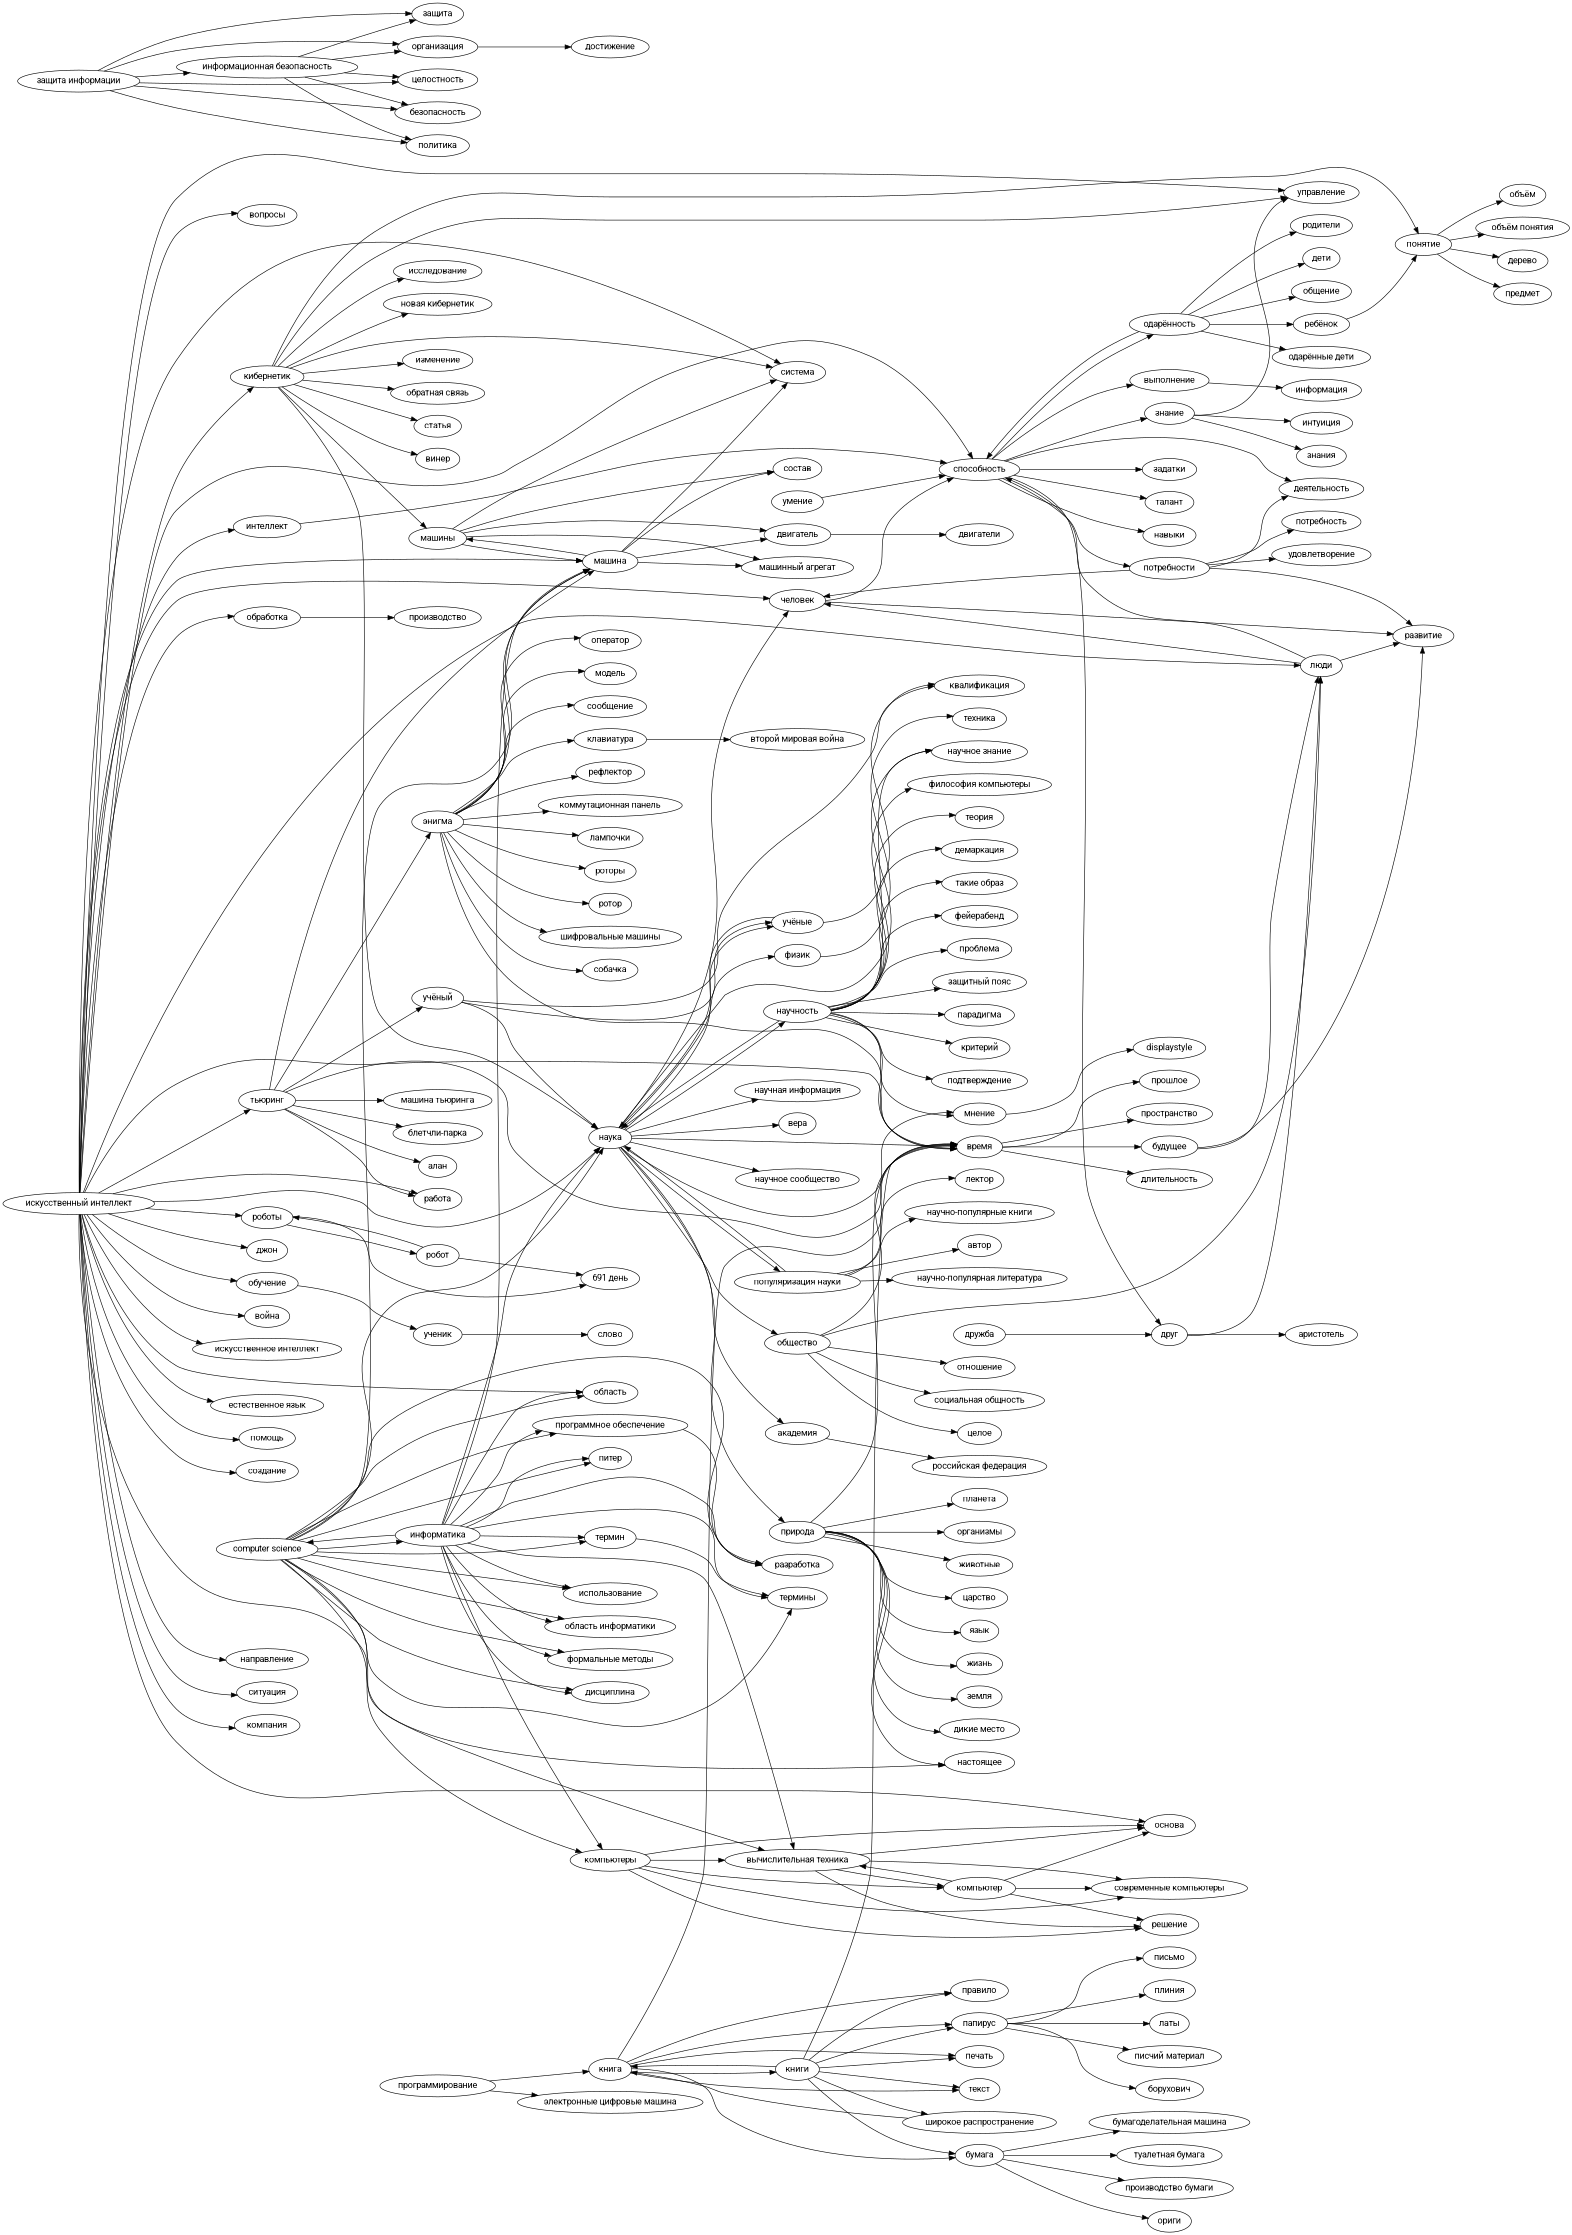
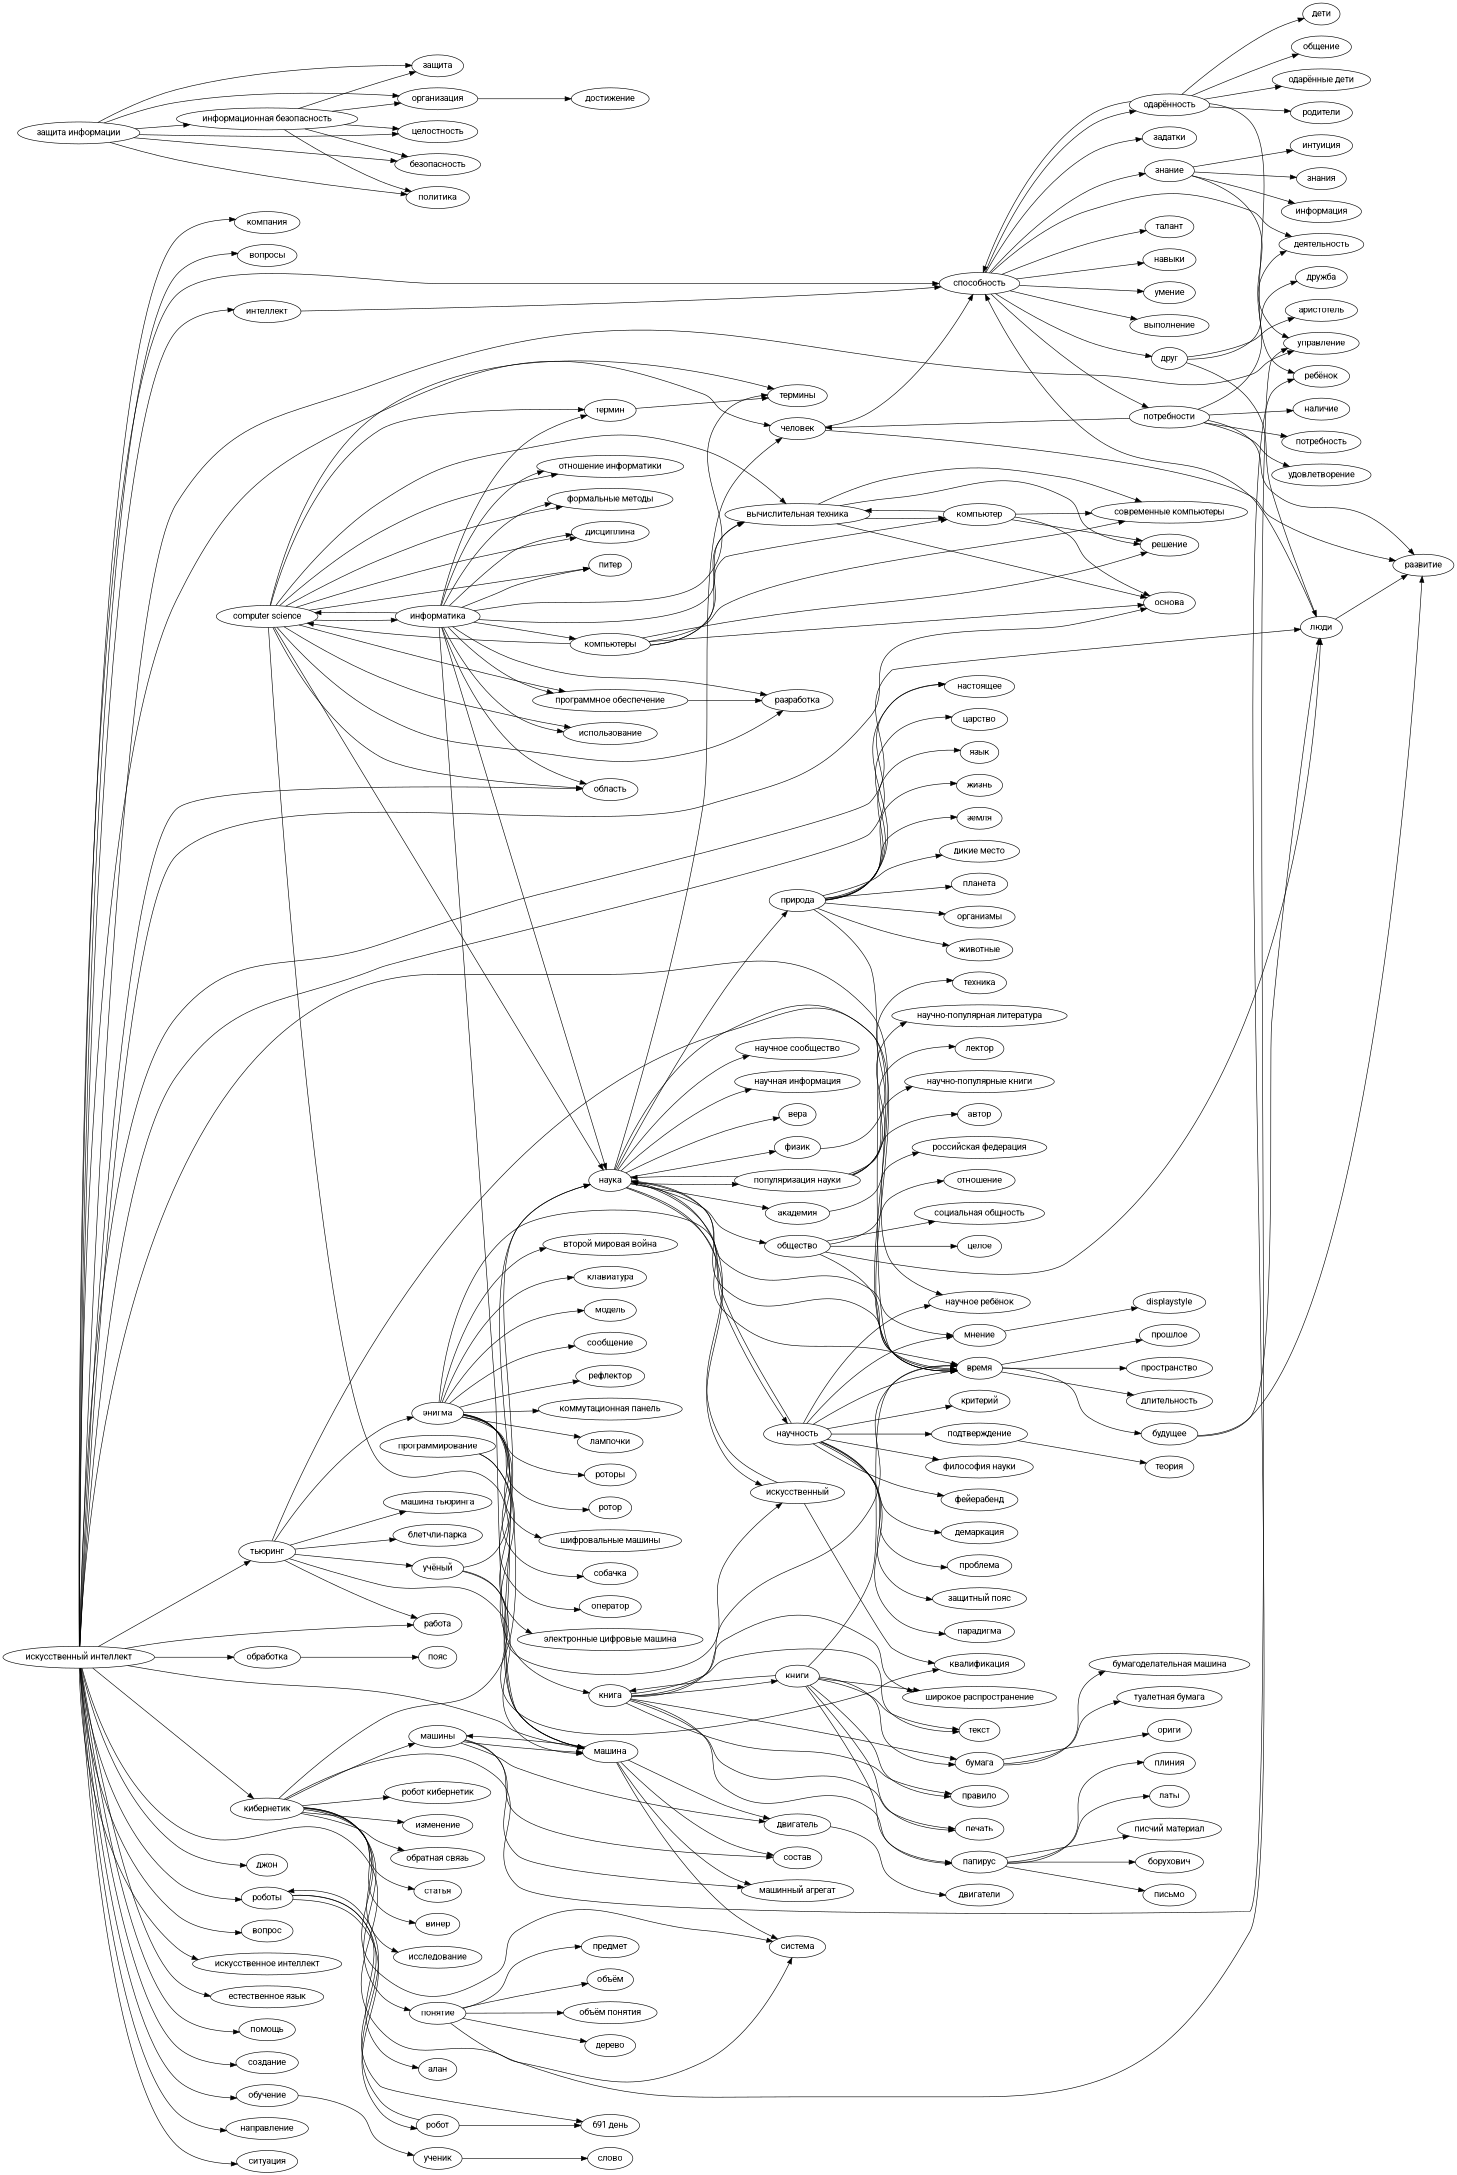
edge "ребёнок" -> "понятие": reversed
node "новая кибернетик": label "новая кибернетик" -> "робот кибернетик"
edge "выполнение" -> "информация": now "знание" -> "информация"
node "наличие": added
edge "машины" -> "система": removed
edge "умение" -> "способность": reversed
node "производство": label "производство" -> "пояс"
edge "люди" -> "человек": removed
edge "клавиатура" -> "второй мировая война": now "энигма" -> "второй мировая война"
node "научное знание": label "научное знание" -> "научное ребёнок"
node "философия компьютеры": label "философия компьютеры" -> "философия науки"
node "такие образ": removed
edge "научность" -> "теория": now "подтверждение" -> "теория"
node "учёные": label "учёные" -> "искусственный"
edge "тьюринг" -> "алан": now "роботы" -> "алан"
edge "искусственный интеллект" -> "наука": removed
node "война": label "война" -> "вопрос"
edge "дружба" -> "друг": reversed
node "область информатики": label "область информатики" -> "отношение информатики"
edge "computer science" -> "компьютеры": reversed
edge "широкое распространение" -> "книга": reversed
node "производство бумаги": removed
